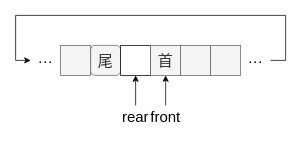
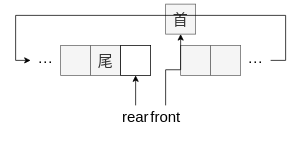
node "尾": shape rounded rectangle -> rectangle
node "首": moved (165, 60) -> (180, 19)
